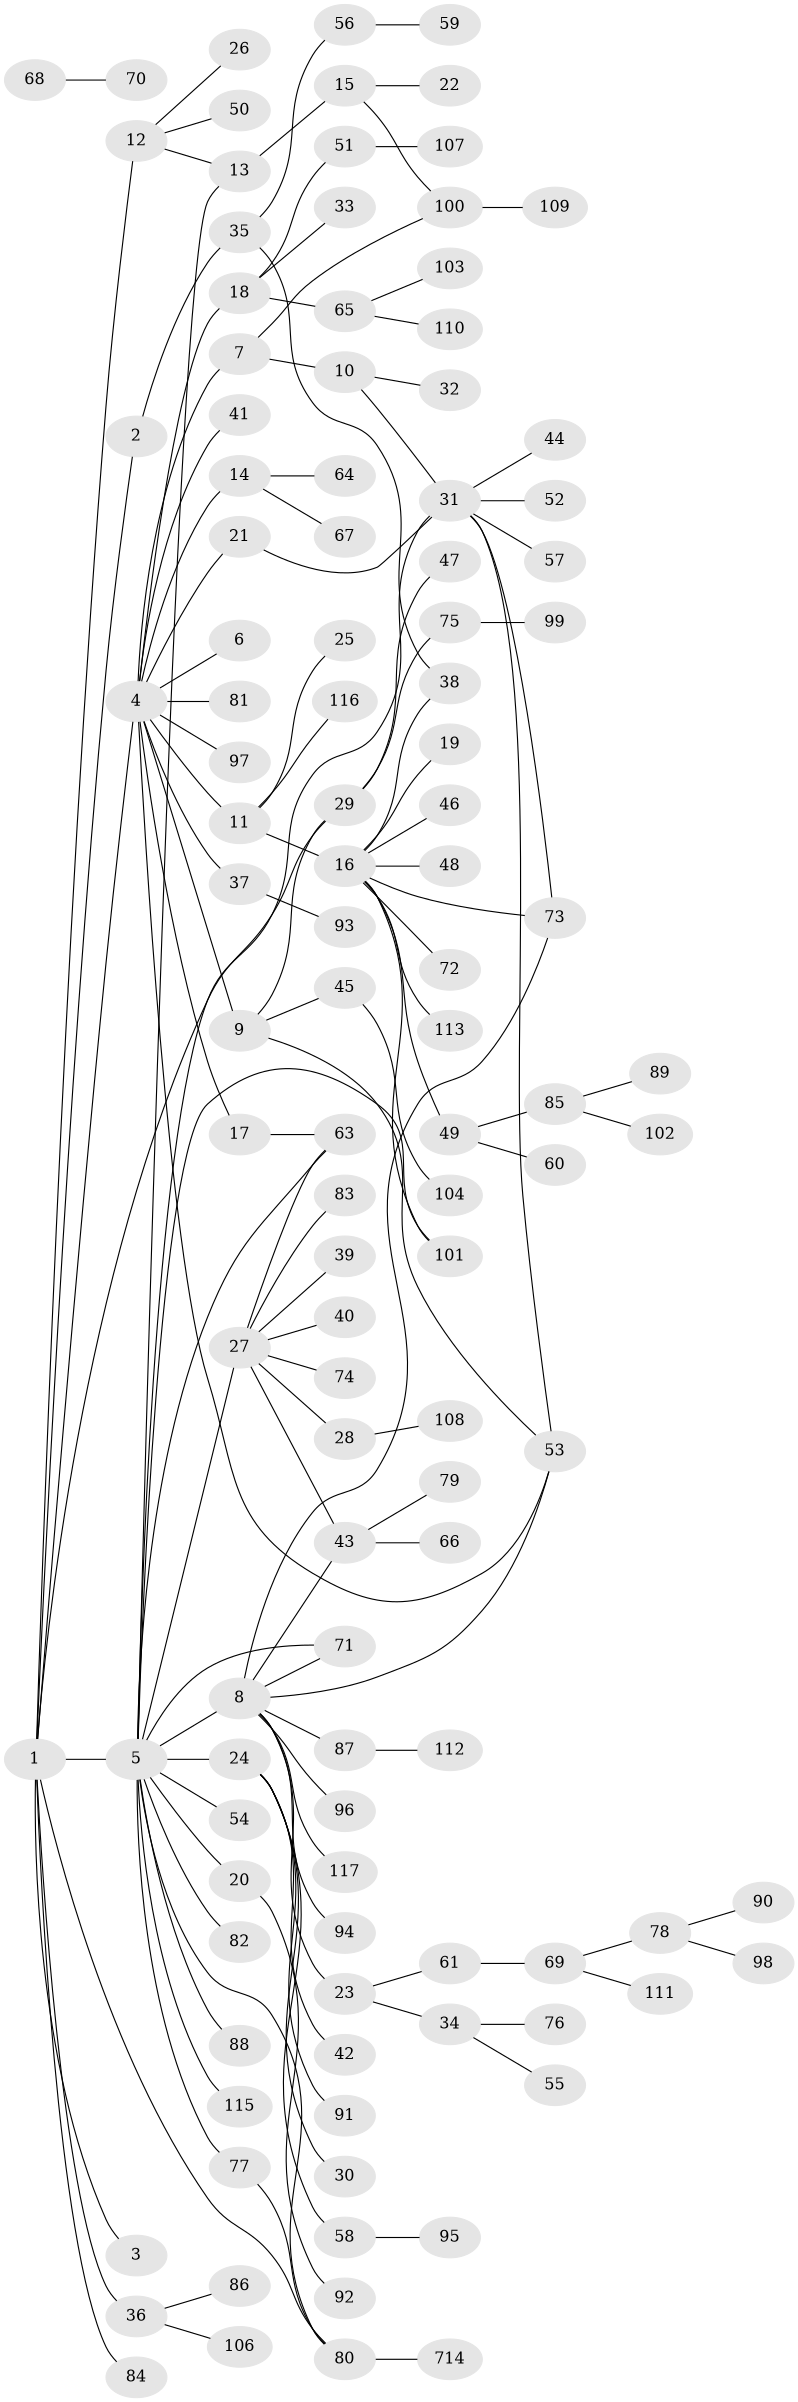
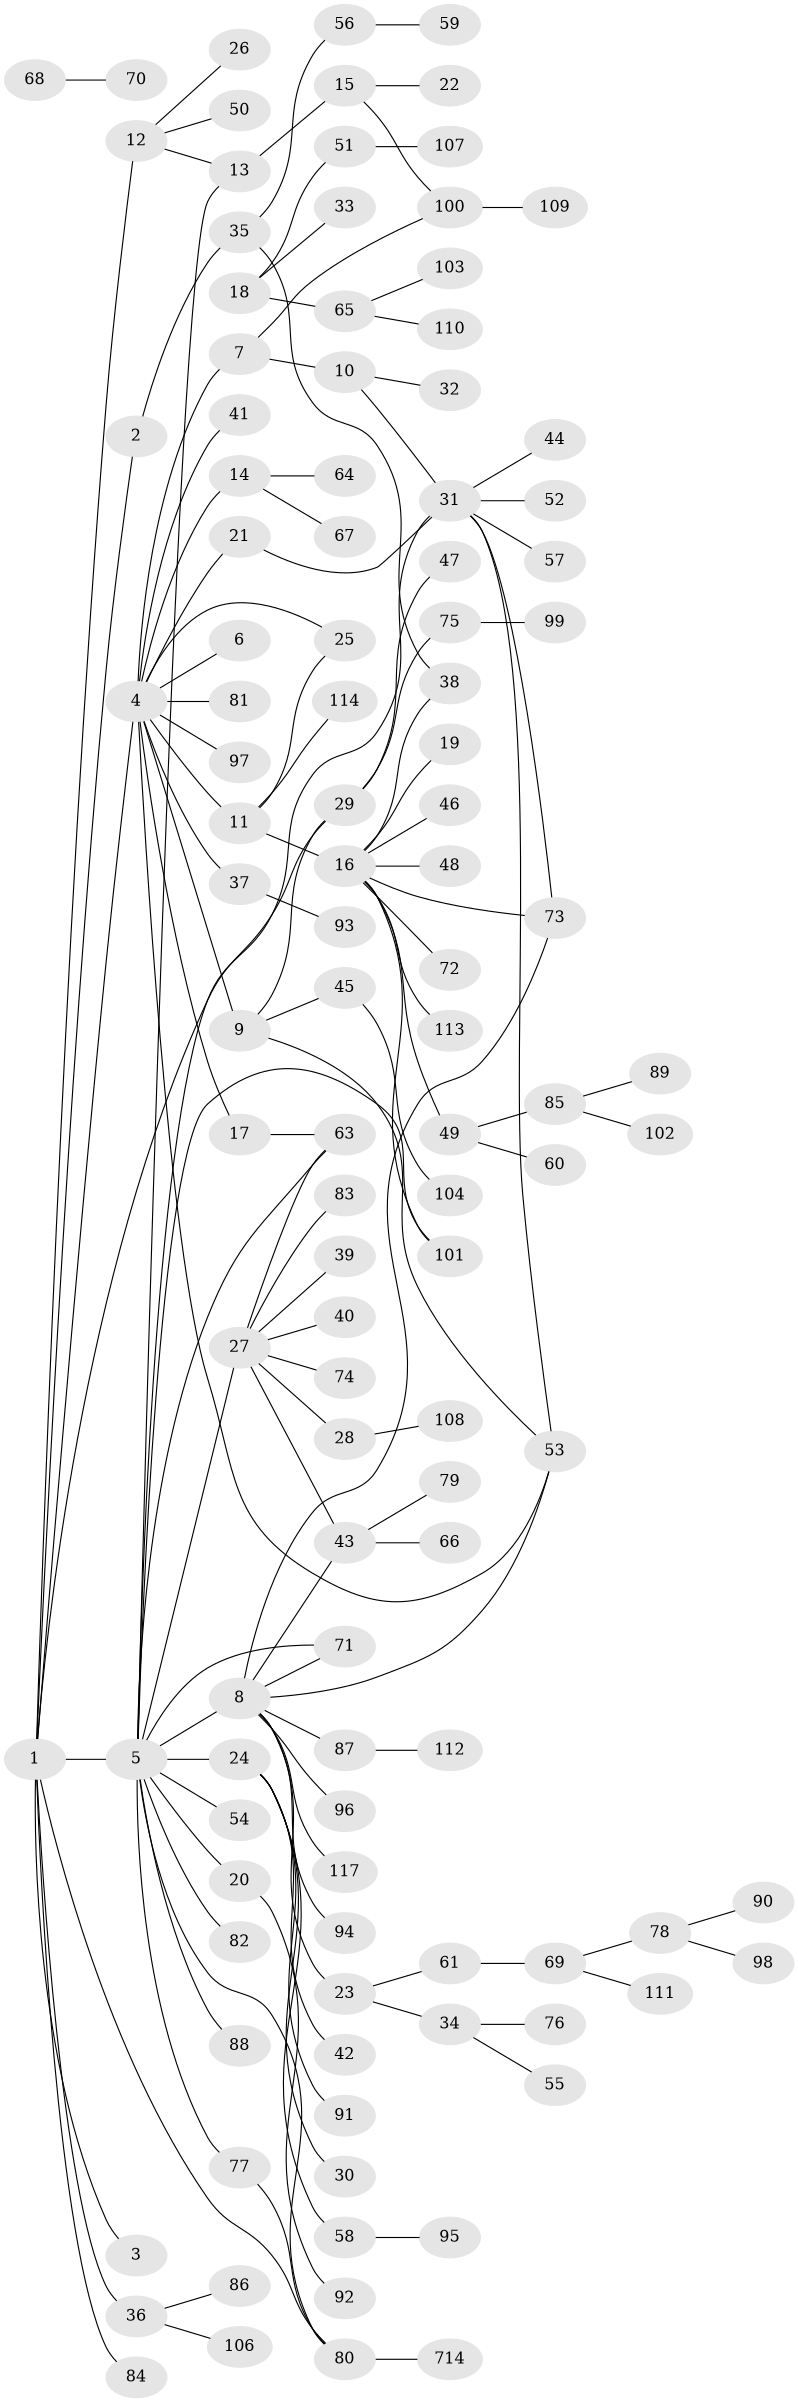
edge "18" -- "4": now "25" -- "4"
node "116": label "116" -> "114"
node "115": removed
